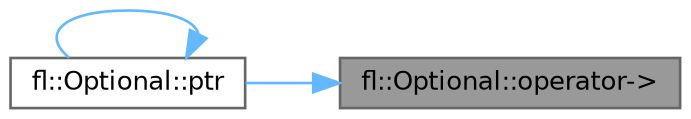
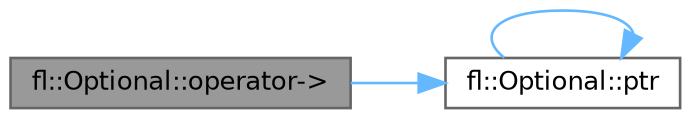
edge "fl::Optional::ptr" -> "fl::Optional::operator->": reversed
